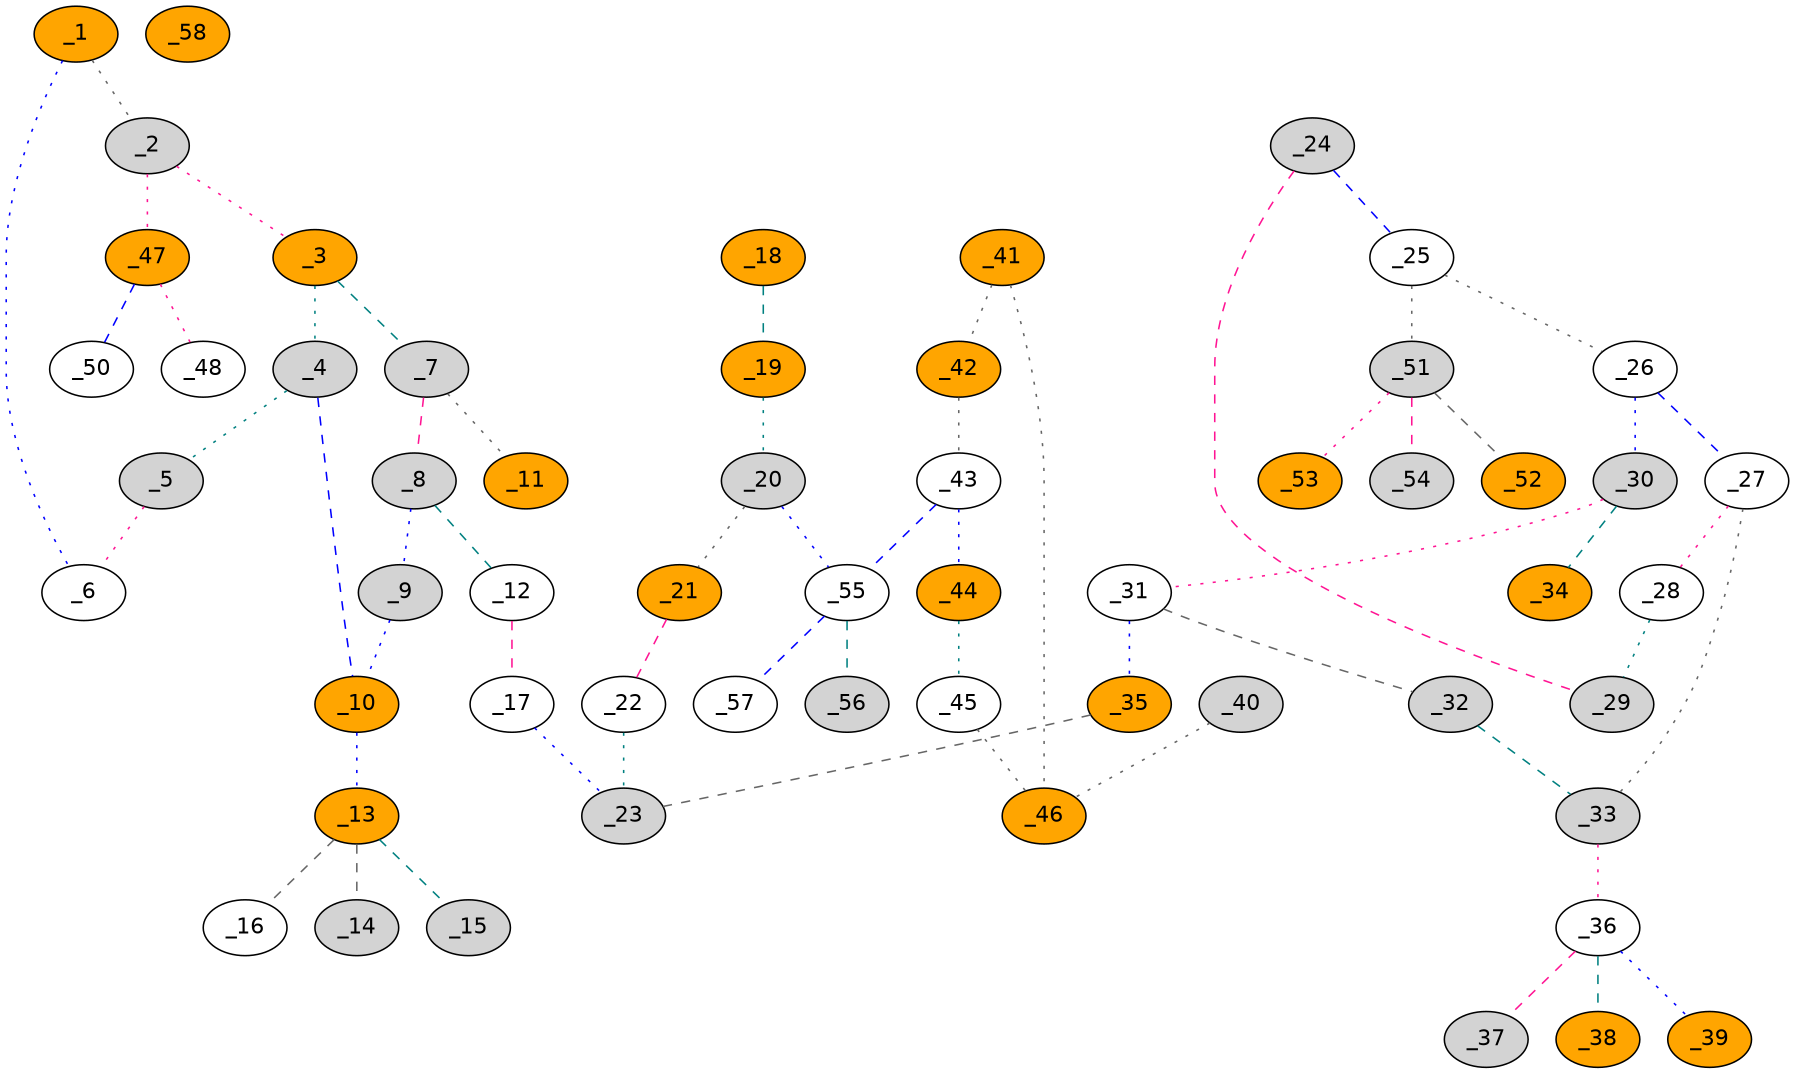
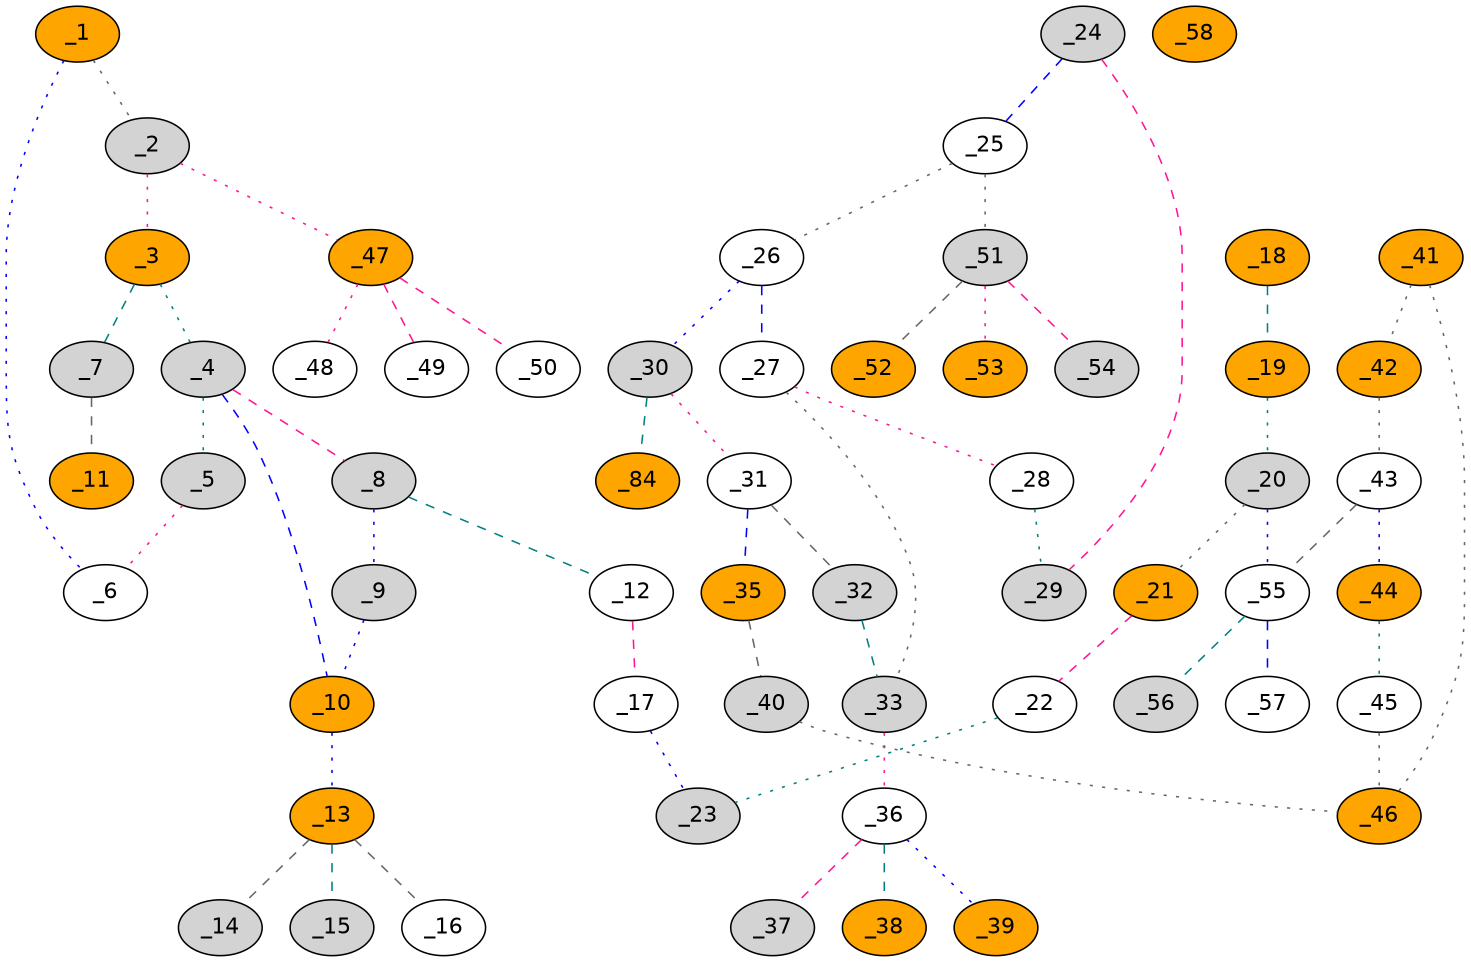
edge "_47" -- "_50": color blue -> deeppink
node "_49": added
edge "_7" -- "_8": now "_4" -- "_8"
edge "_7" -- "_11": style dotted -> dashed
edge "_43" -- "_55": color blue -> gray40
node "_34": label "_34" -> "_84"
edge "_31" -- "_35": style dotted -> dashed
edge "_35" -- "_23": now "_35" -- "_40"
